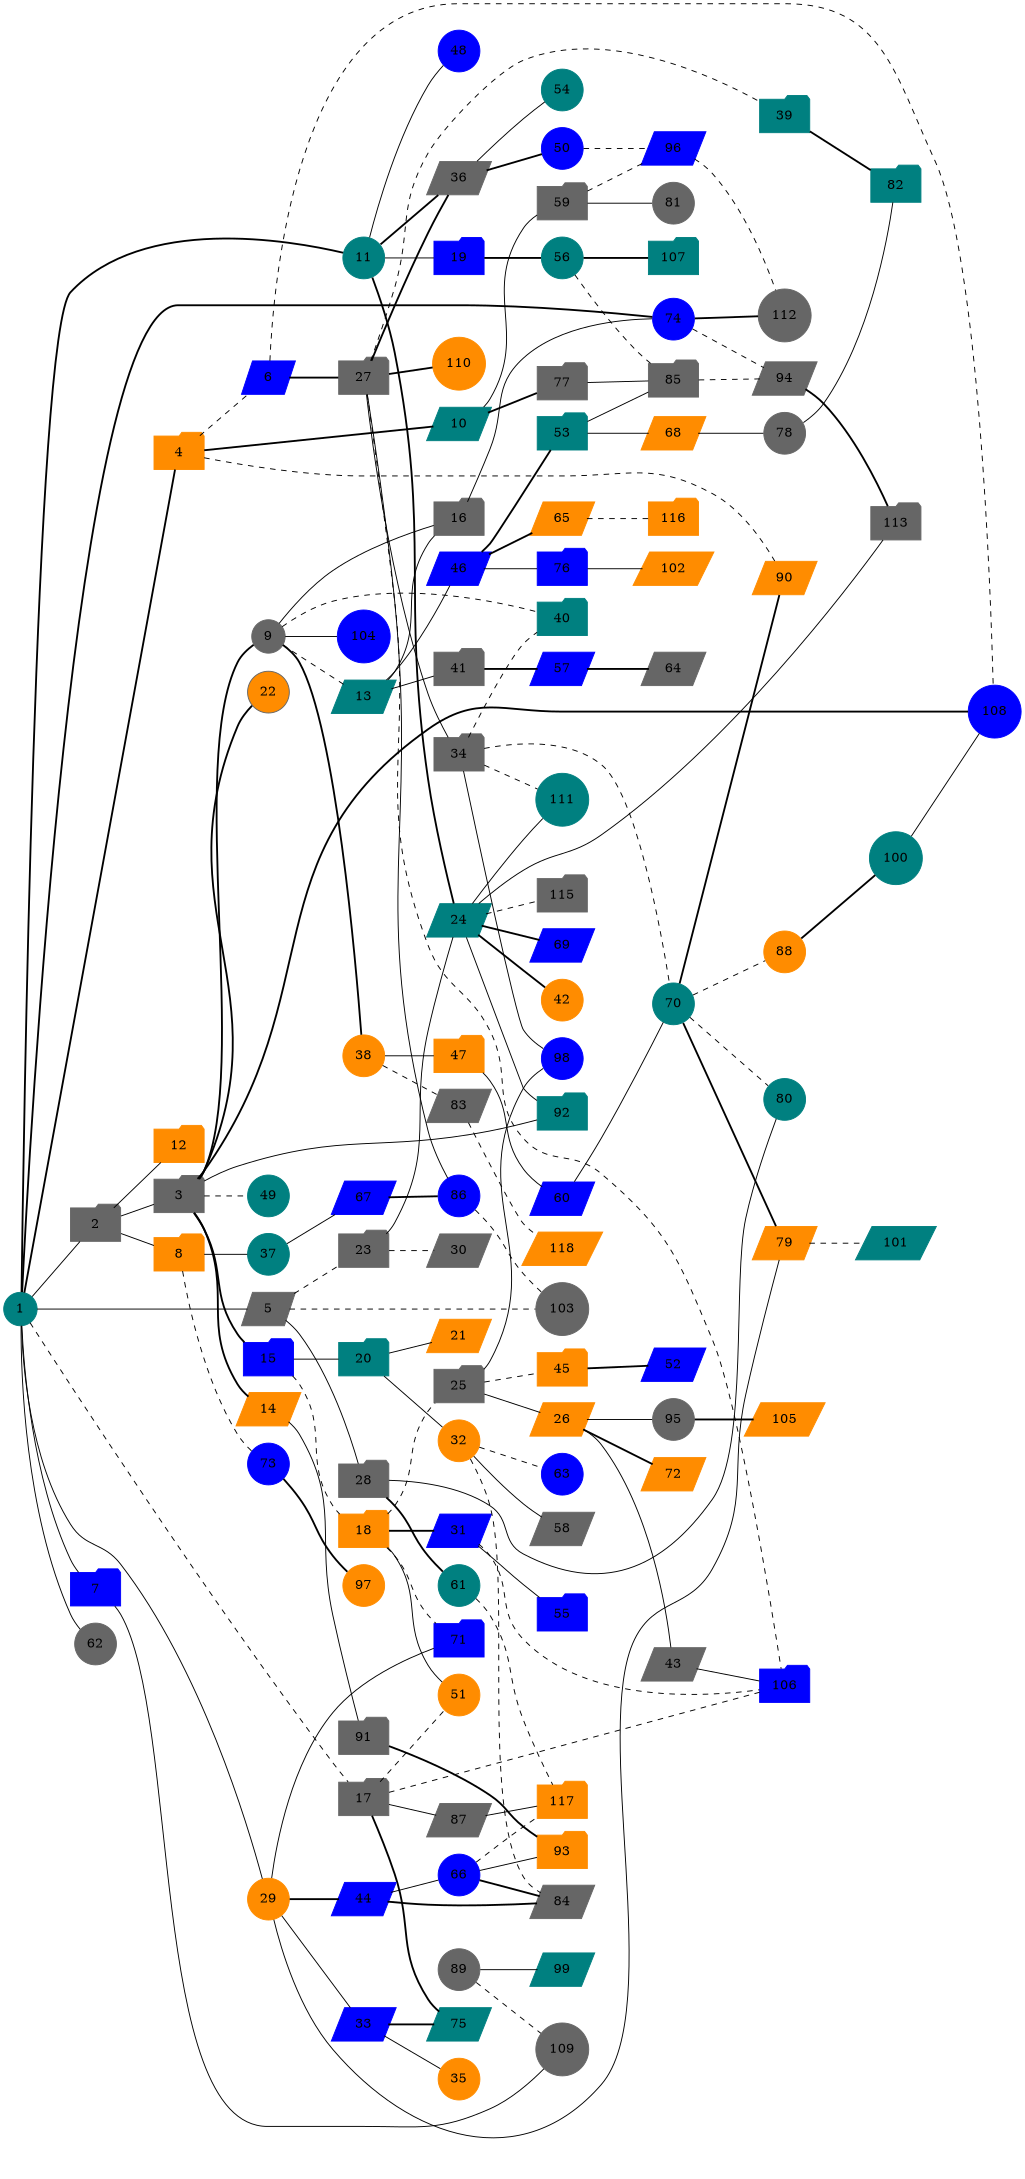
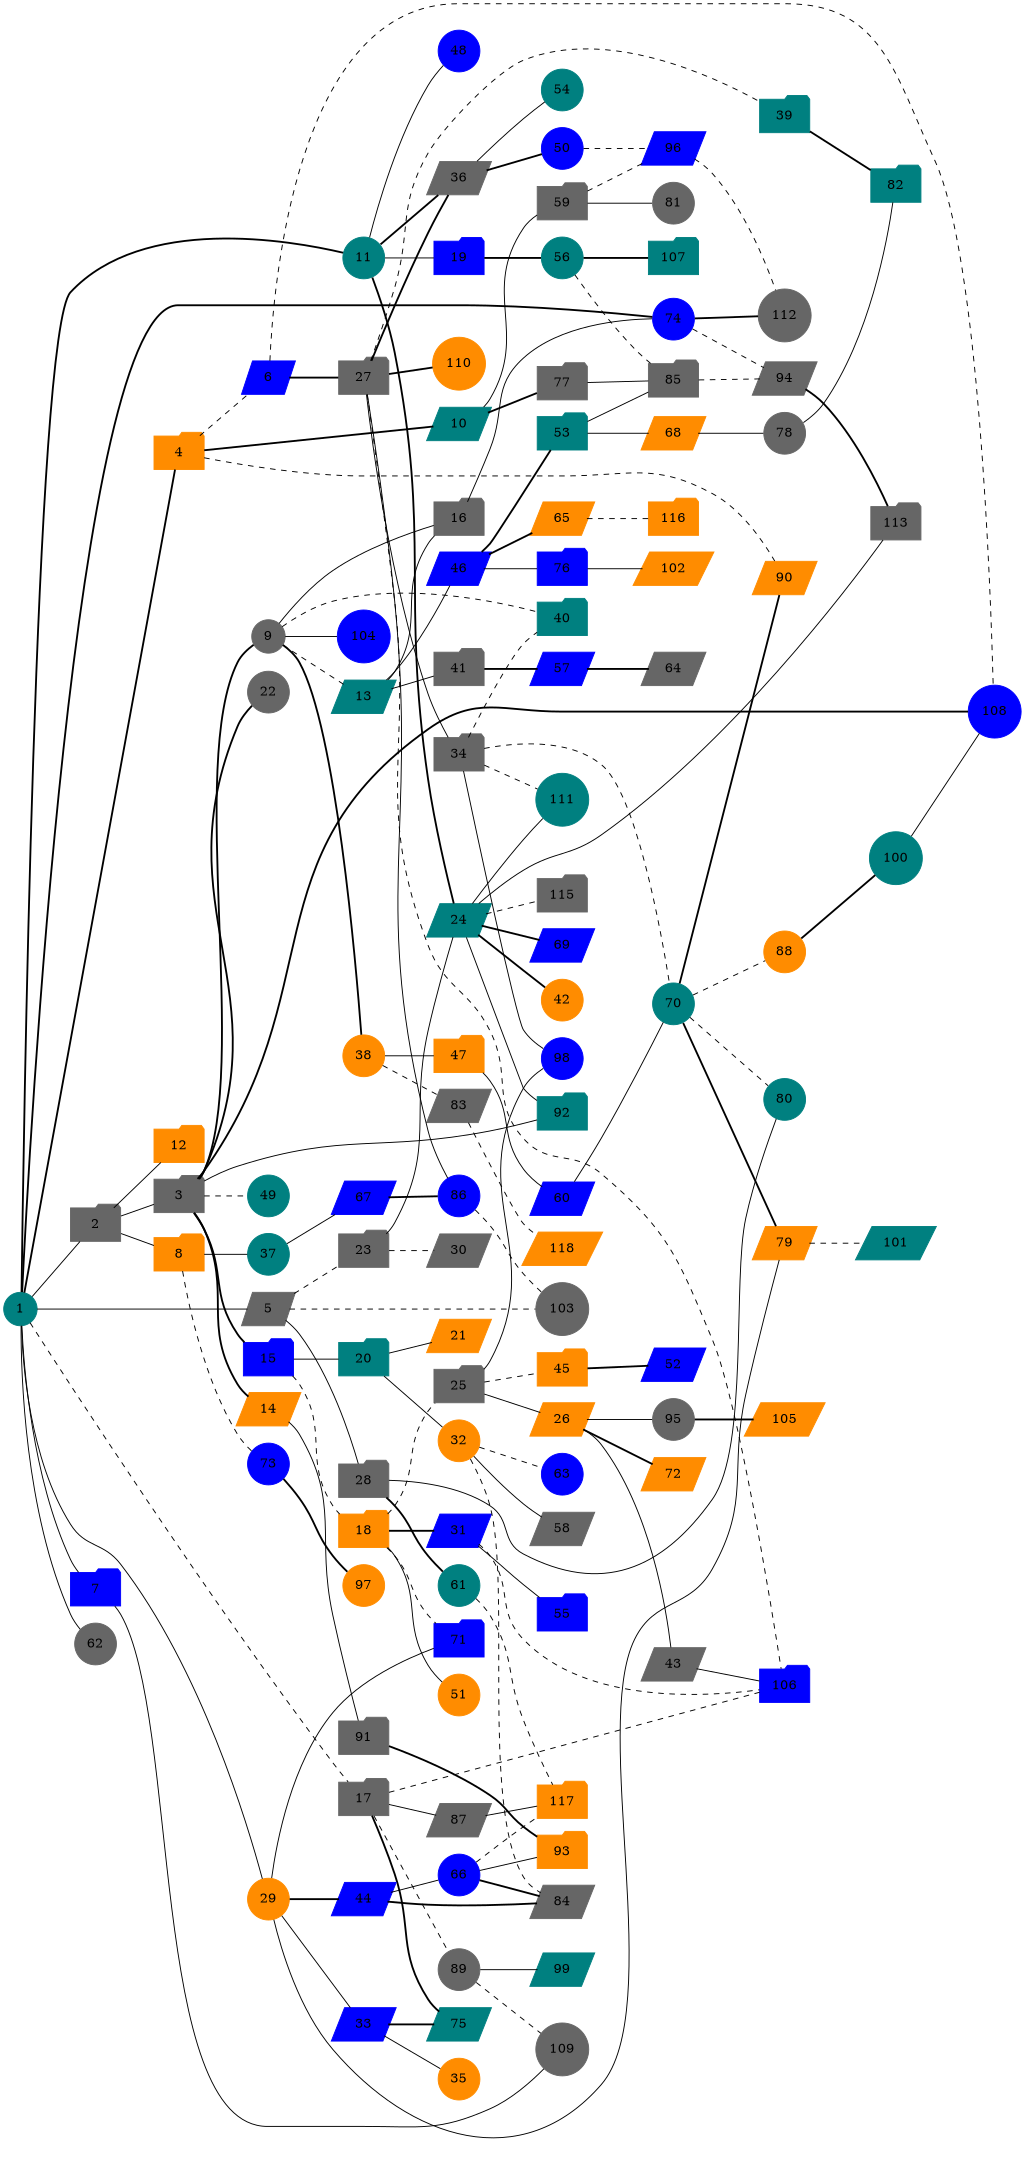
node "22": fillcolor darkorange -> gray40
edge "51" -- "17": now "89" -- "17"
